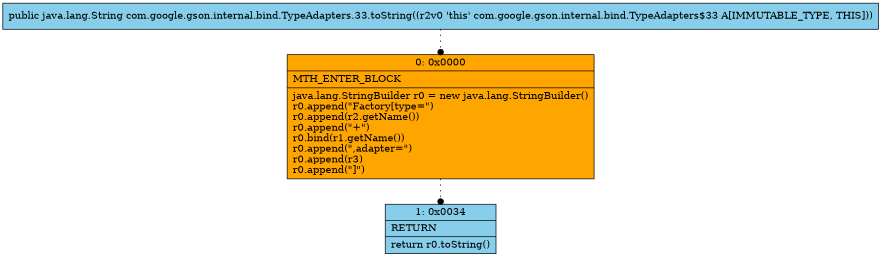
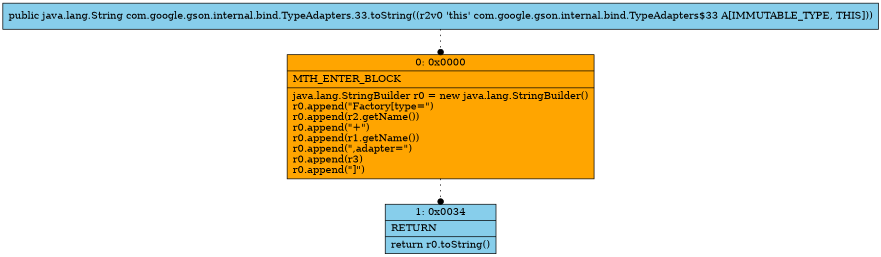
node "0: 0x0000": text "r0.bind(r1.getName())" -> "r0.append(r1.getName())"
